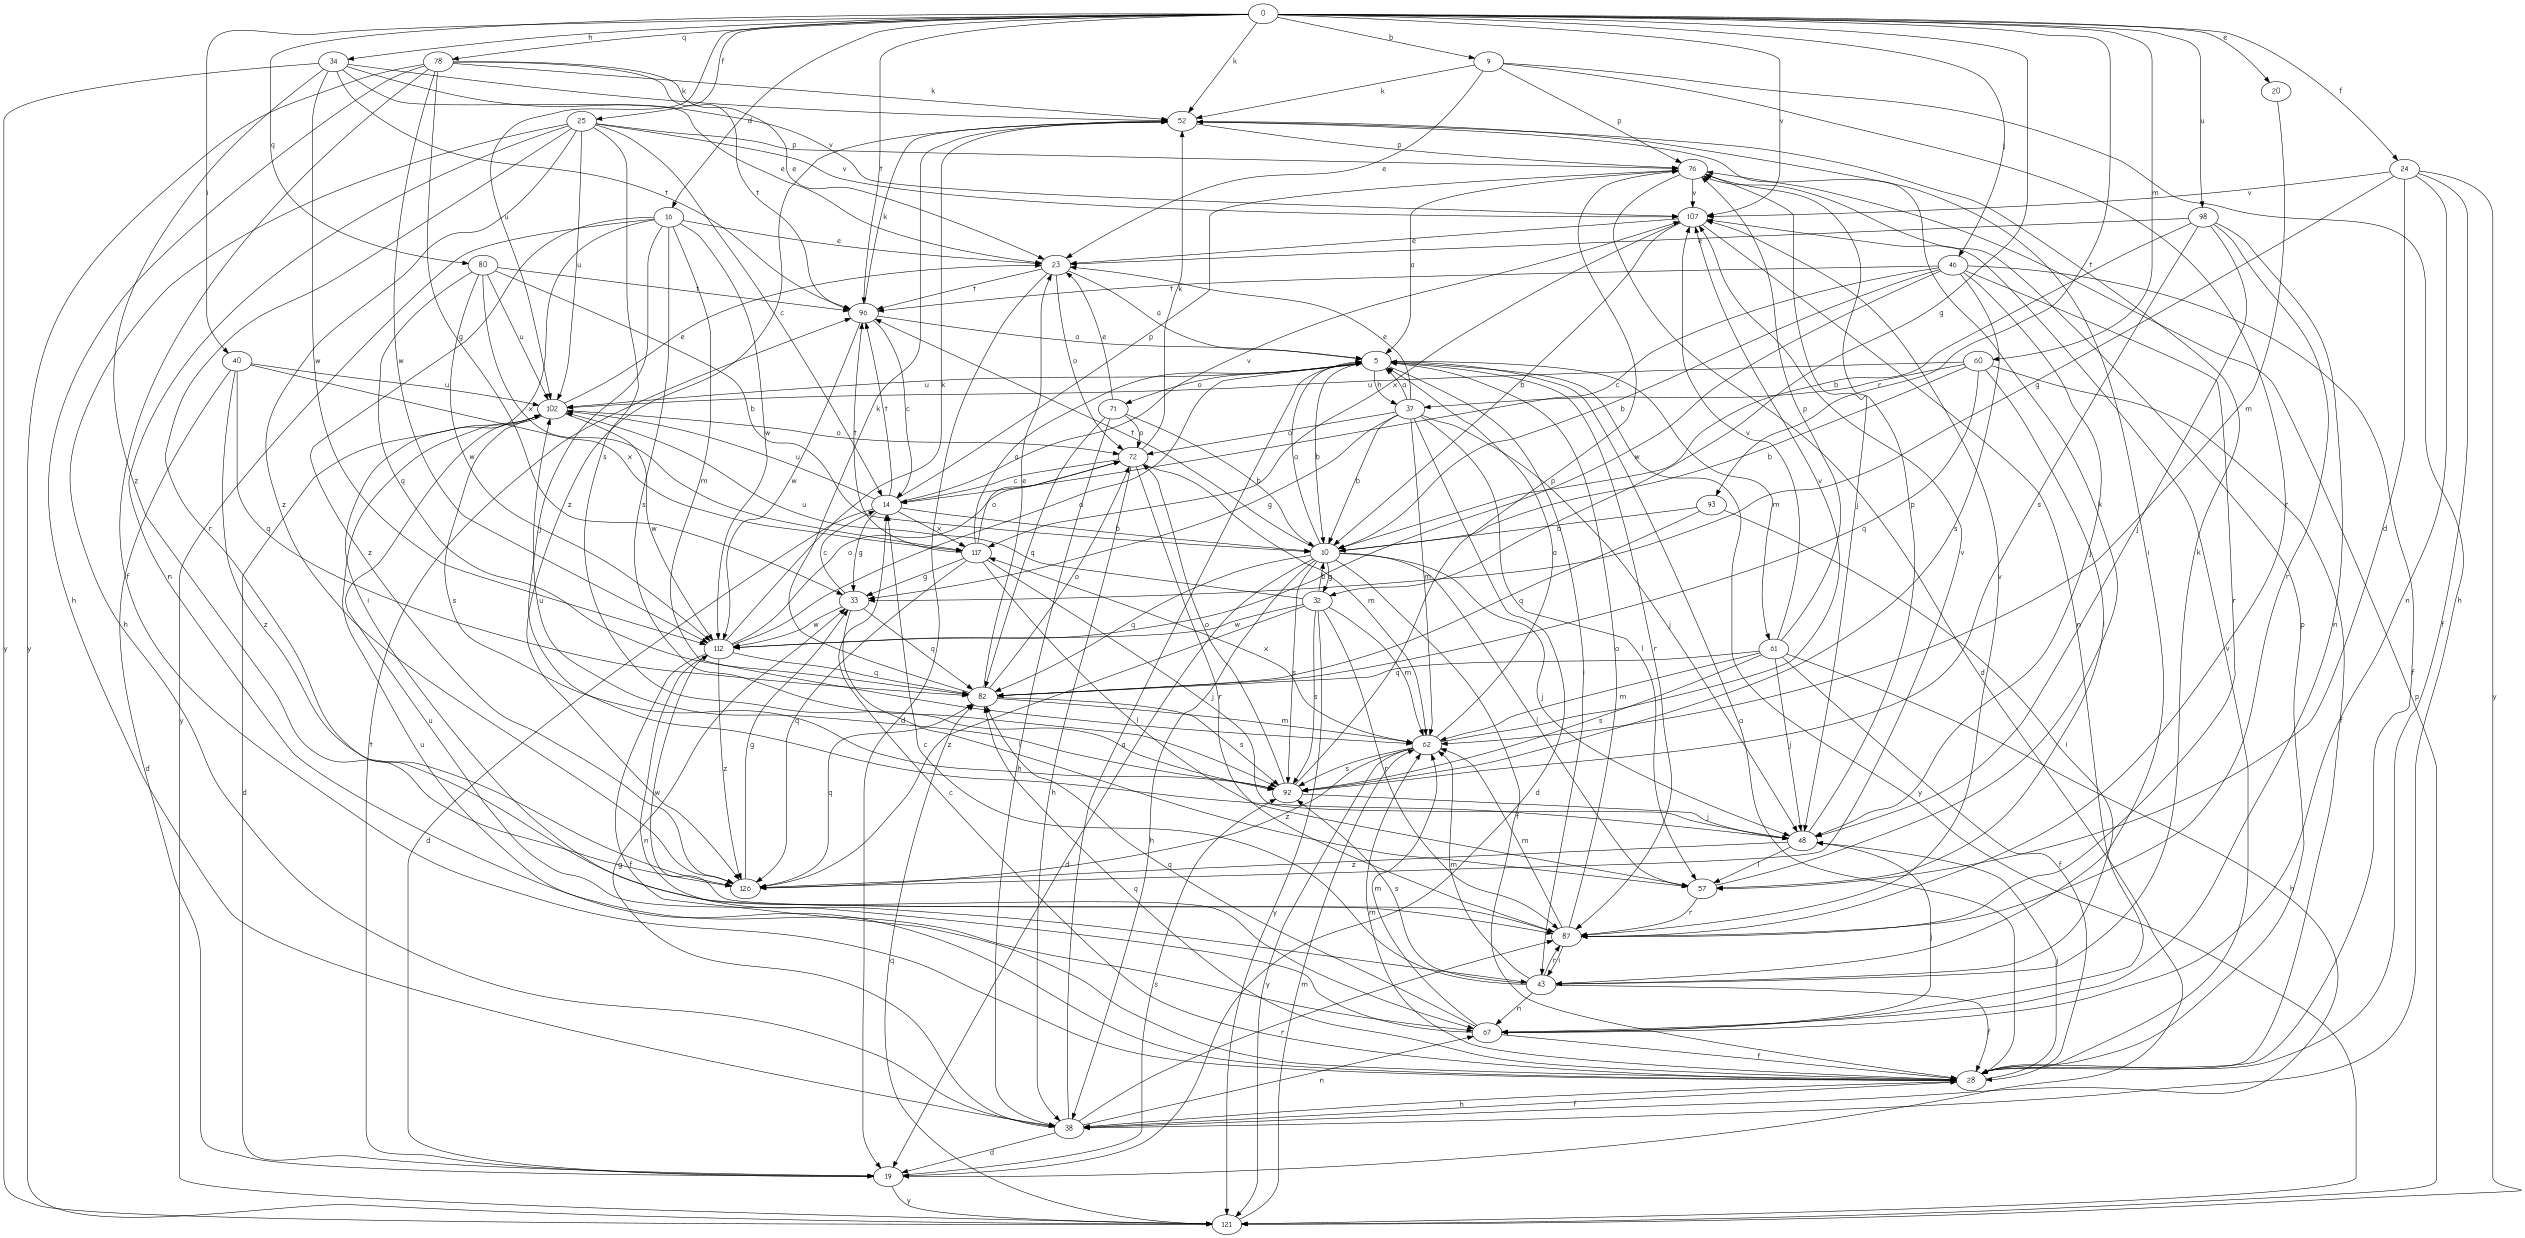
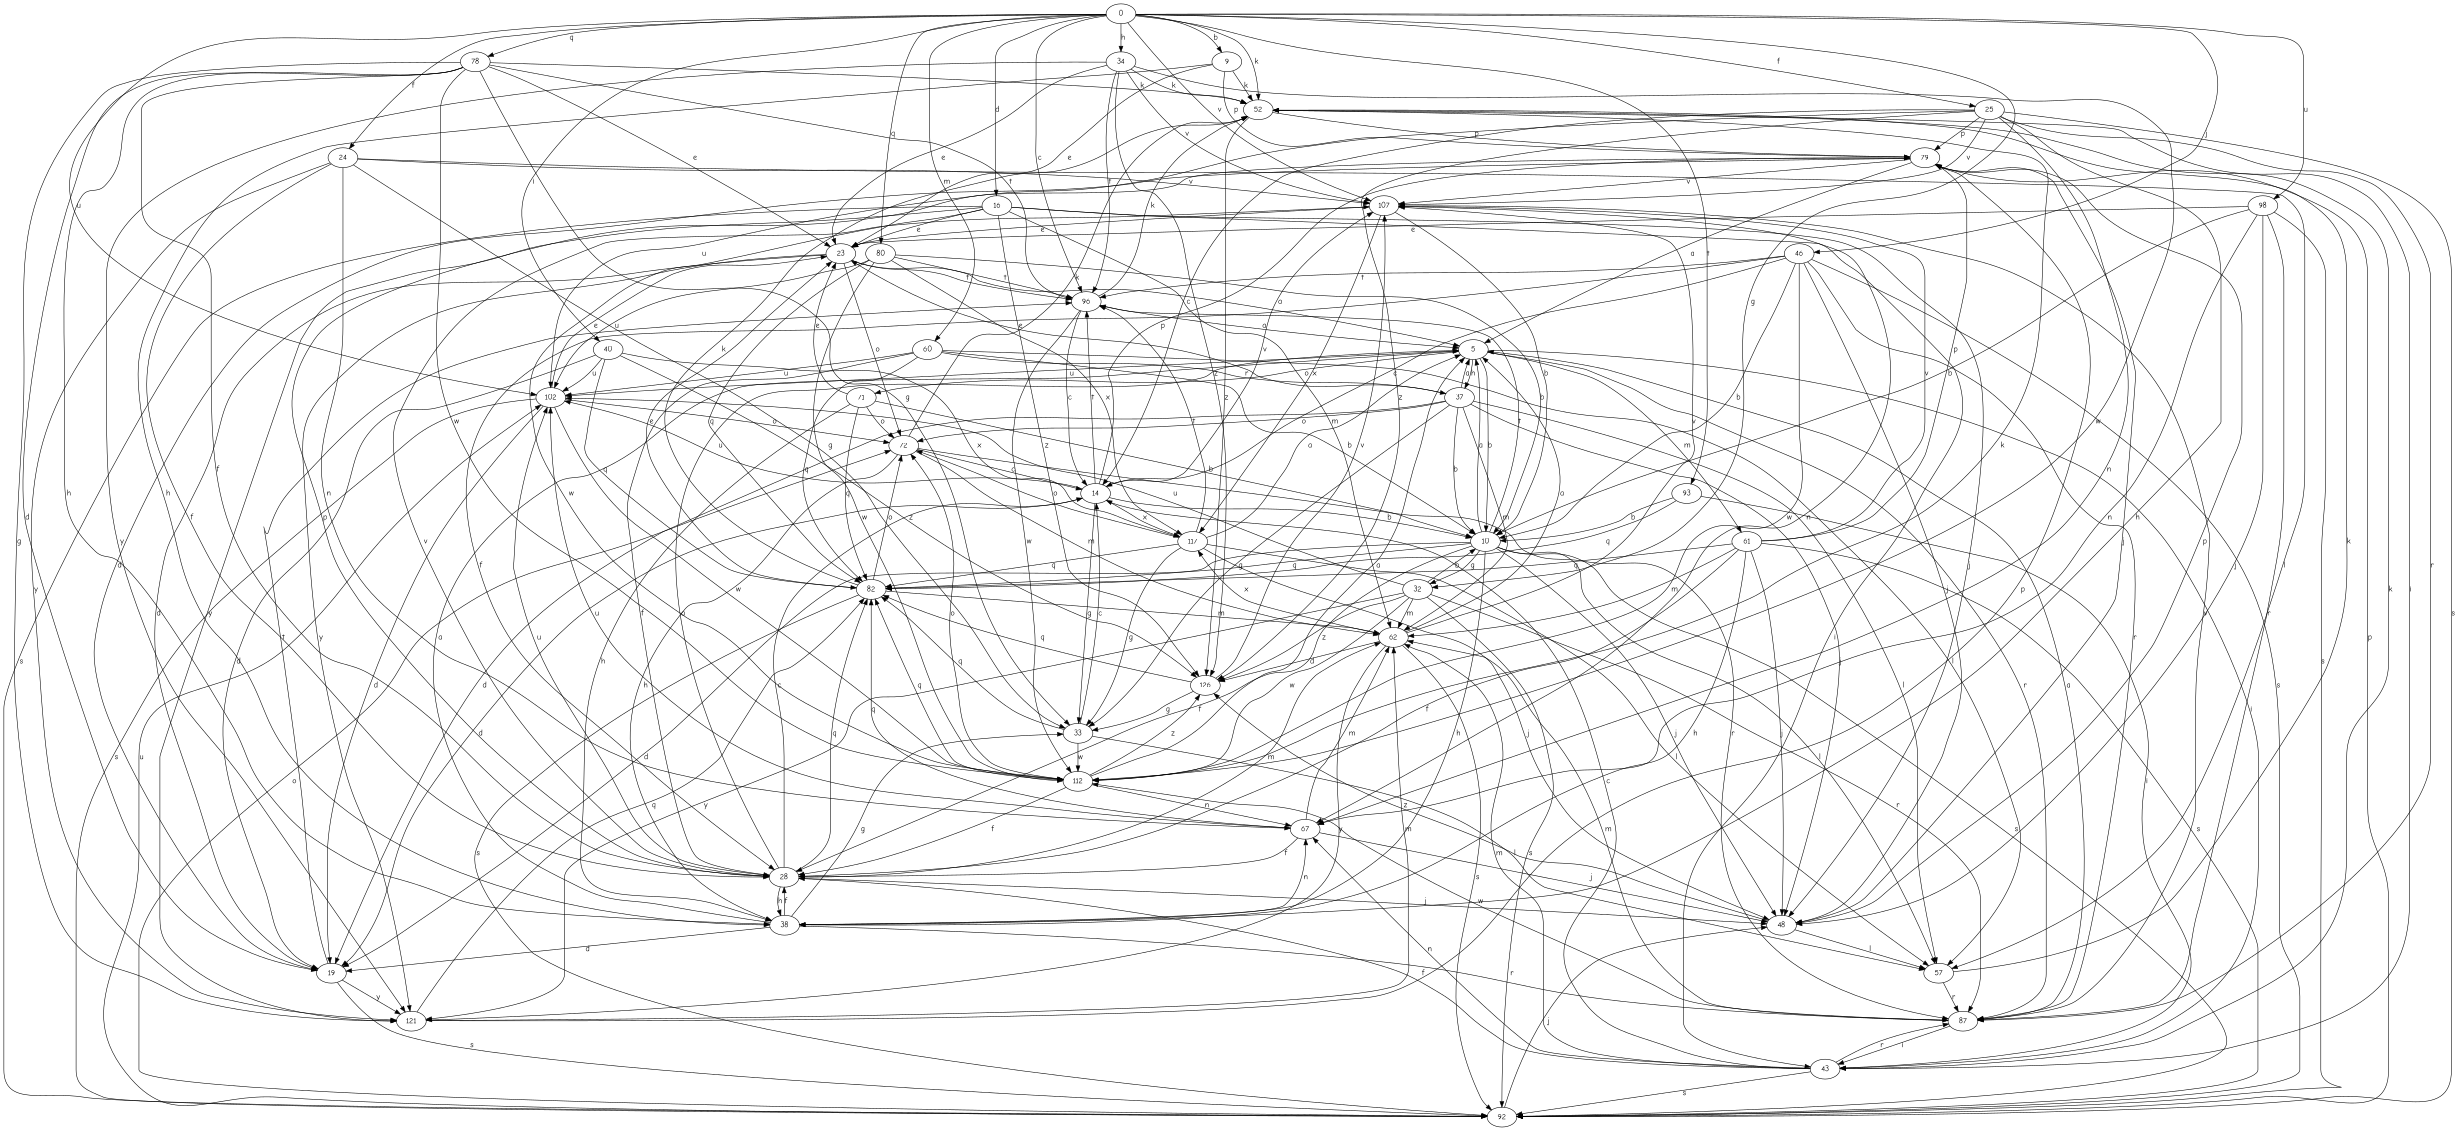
node "20": removed
edge "0" -> "96": label "t" -> "c"
node "76": label "76" -> "79"
edge "78" -> "19": added, label "d"
edge "9" -> "87": removed, label "r"
edge "24" -> "57": label "d" -> "l"
edge "78" -> "121": label "y" -> "g"
edge "117" -> "126": now "117" -> "82"
edge "62" -> "126": label "z" -> "d"
edge "5" -> "121": now "23" -> "121"
